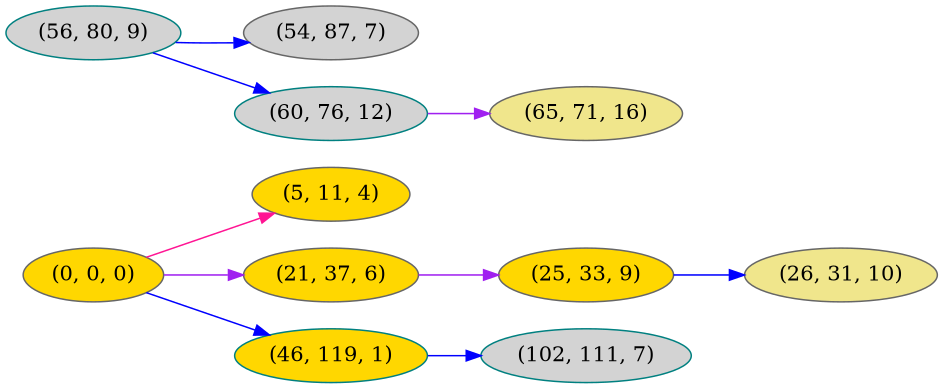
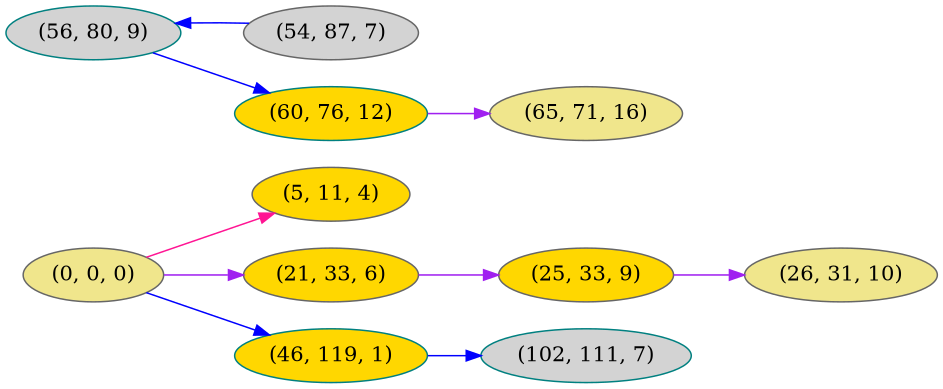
edge "(56, 80, 9)" -> "(54, 87, 7)": reversed
node "(60, 76, 12)": fillcolor lightgrey -> gold
node "(0, 0, 0)": fillcolor gold -> khaki
node "(21, 37, 6)": label "(21, 37, 6)" -> "(21, 33, 6)"
edge "(25, 33, 9)" -> "(26, 31, 10)": color blue -> purple
